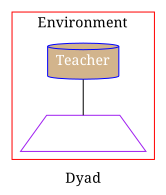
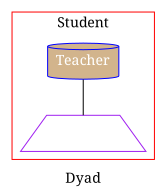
cluster "Environment": label "Environment" -> "Student"
